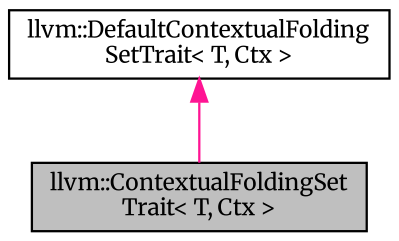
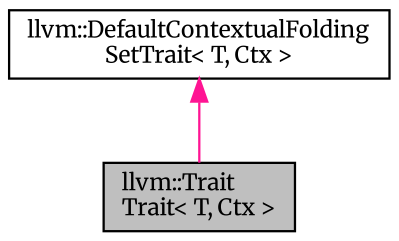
node "llvm::ContextualFoldingSet Trait< T, Ctx >": label "llvm::ContextualFoldingSet Trait< T, Ctx >" -> "llvm::Trait Trait< T, Ctx >"
